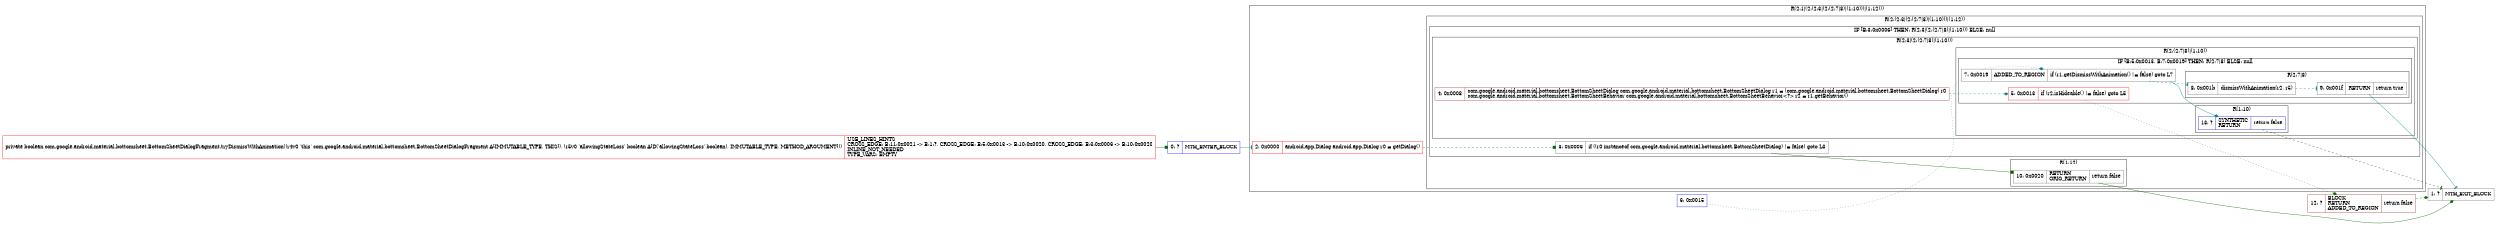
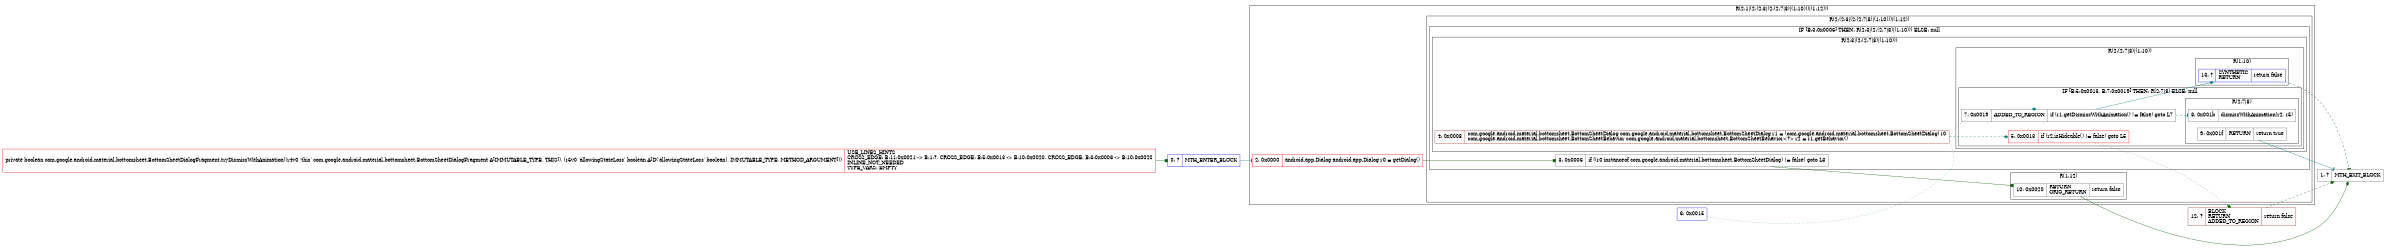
edge "8: 0x001b" -> "9: 0x001f": removed
edge "2: 0x0000" -> "3: 0x0006": style dashed -> solid
